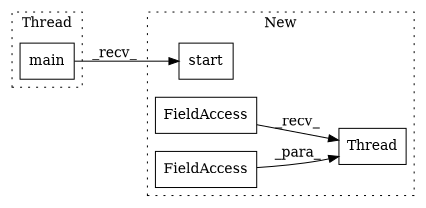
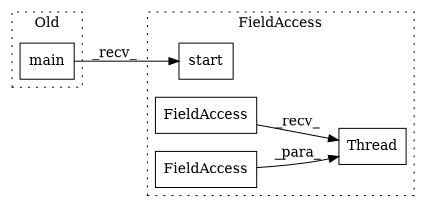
cluster "Thread": label "Thread" -> "Old"
cluster "New": label "New" -> "FieldAccess"
